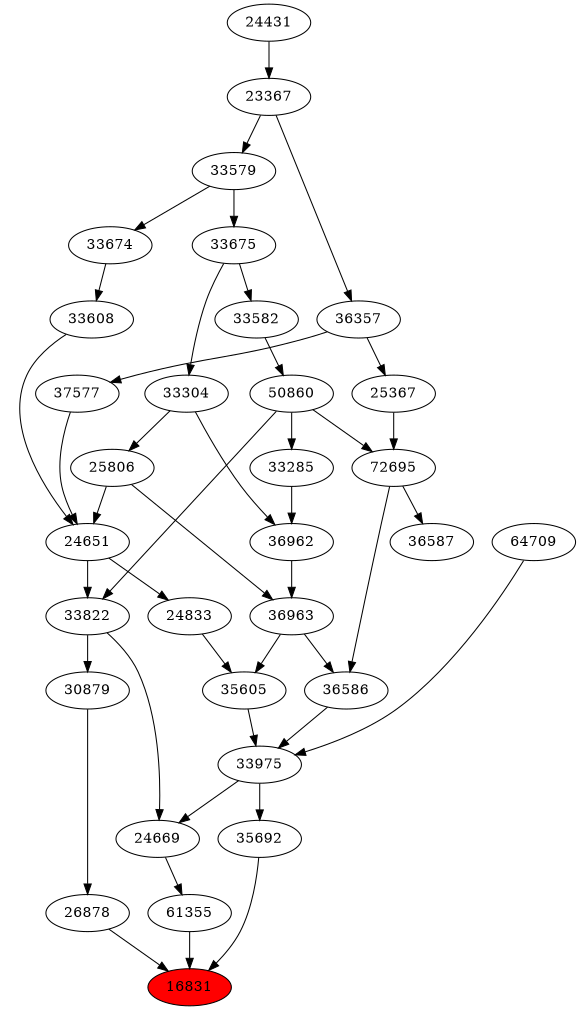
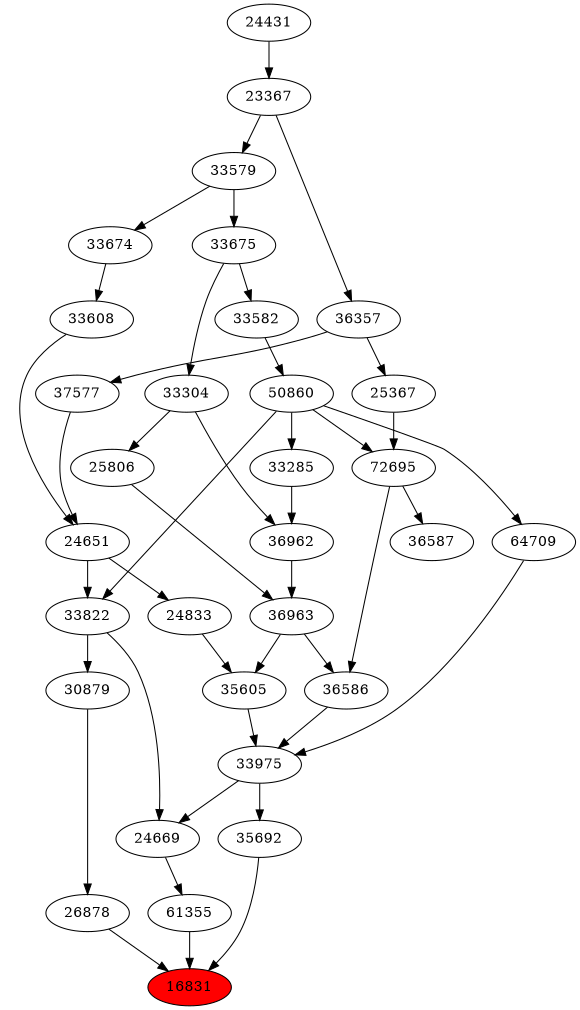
edge "50860" -> "64709": added
edge "25806" -> "24651": removed
